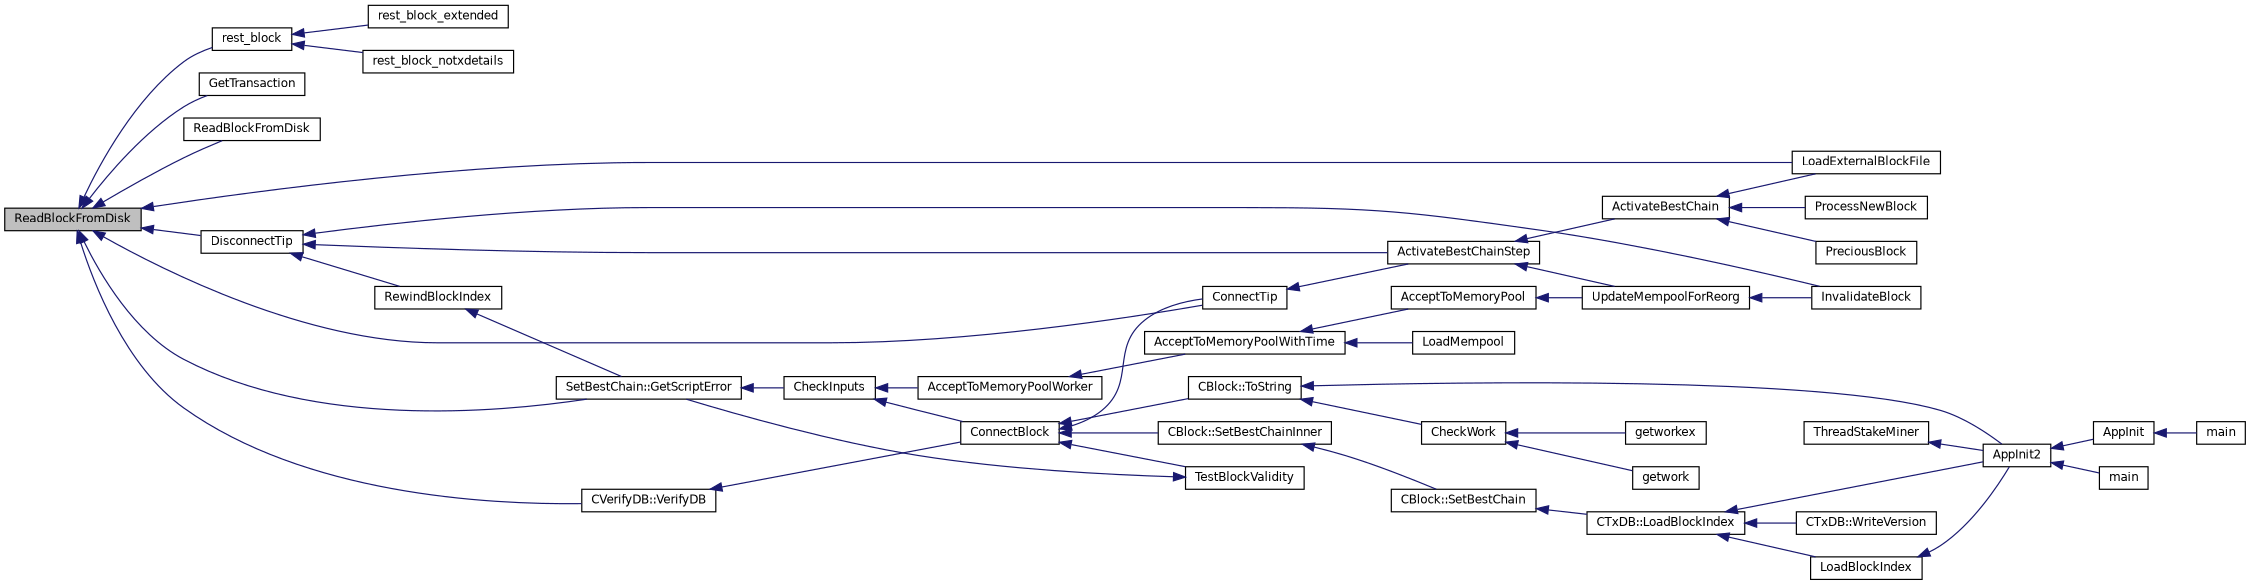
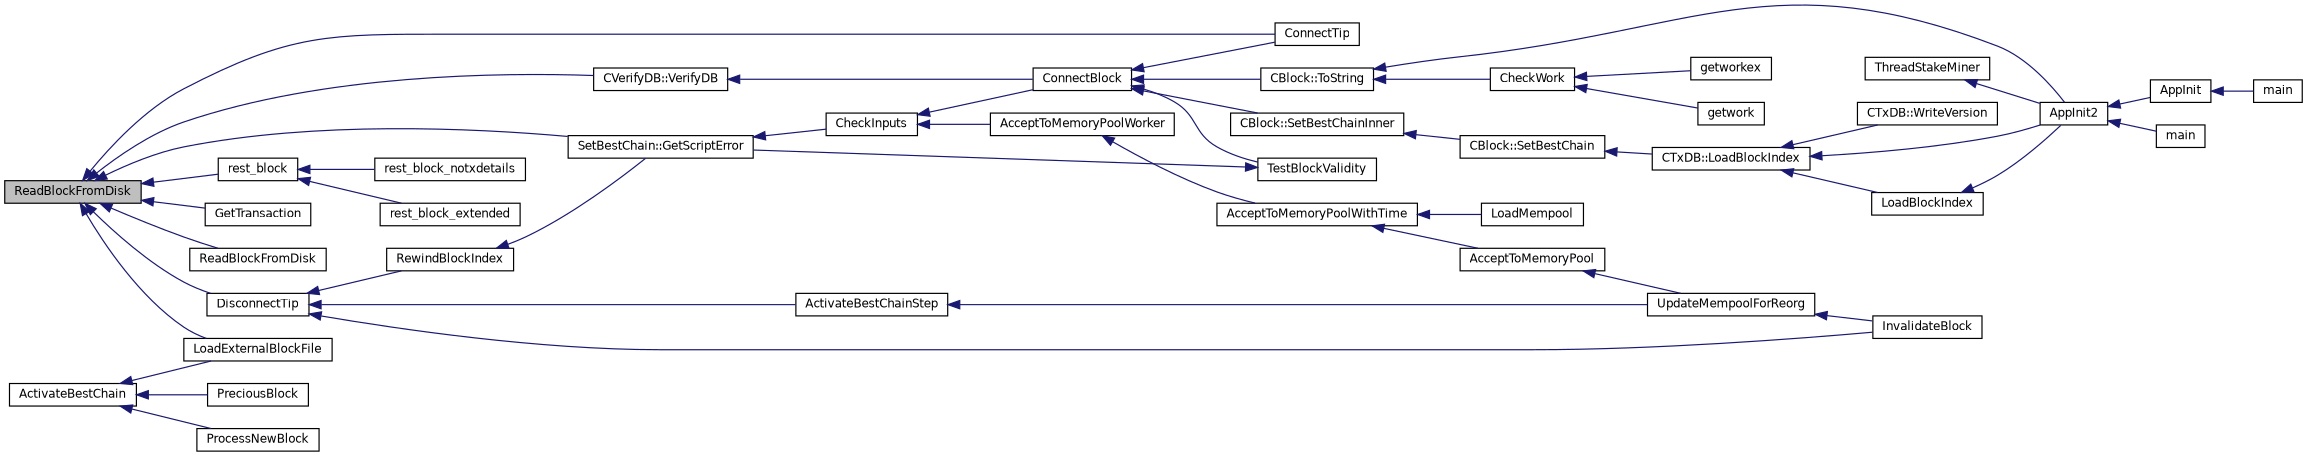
edge "ActivateBestChain" -> "ActivateBestChainStep": removed
edge "ActivateBestChainStep" -> "ConnectTip": removed
